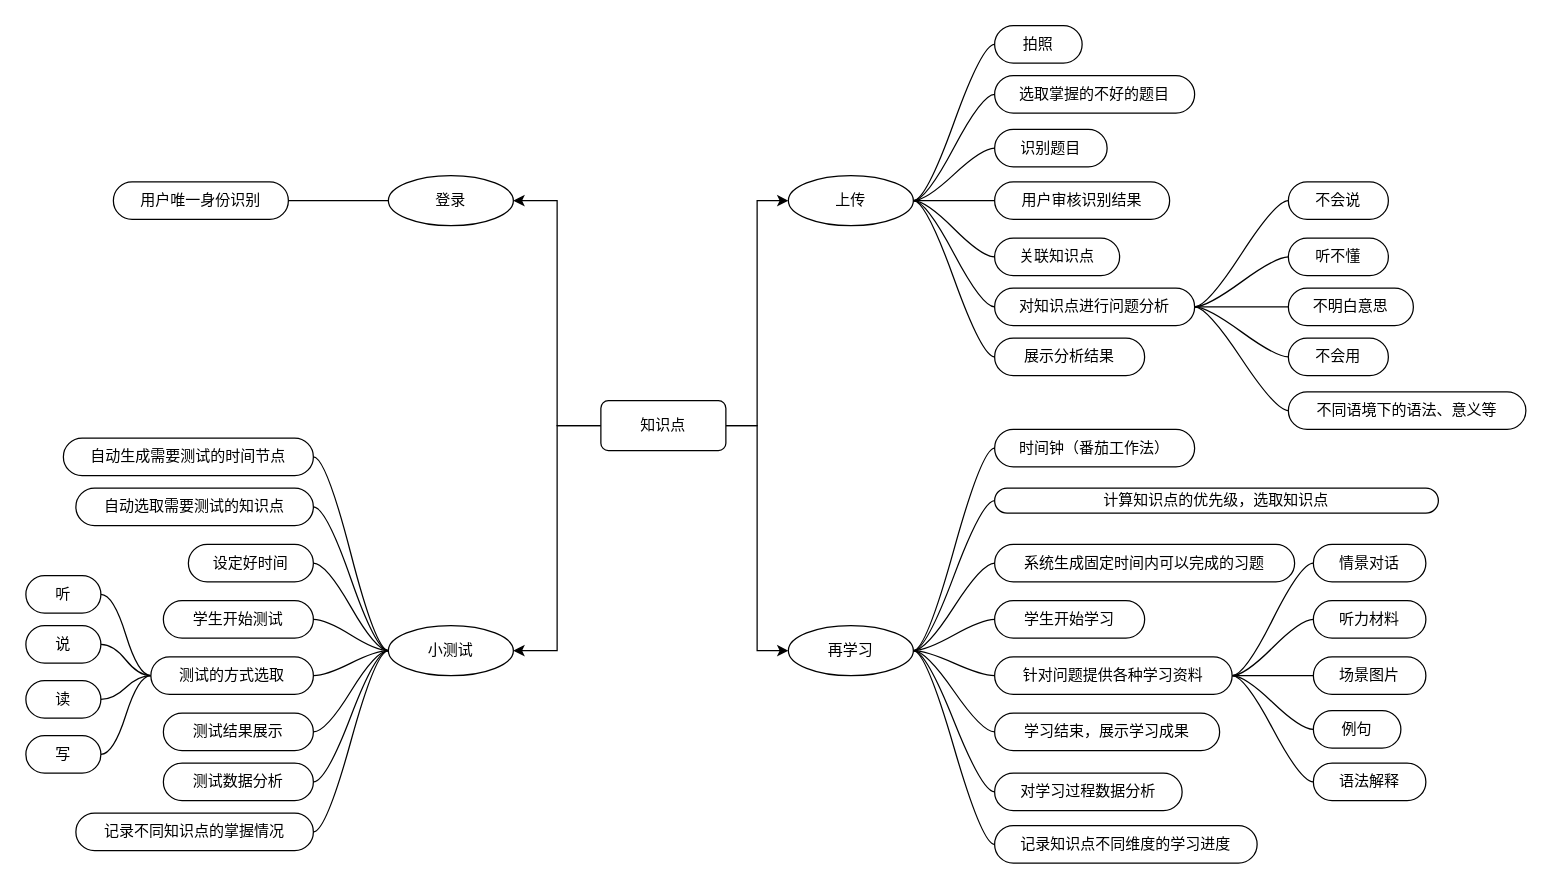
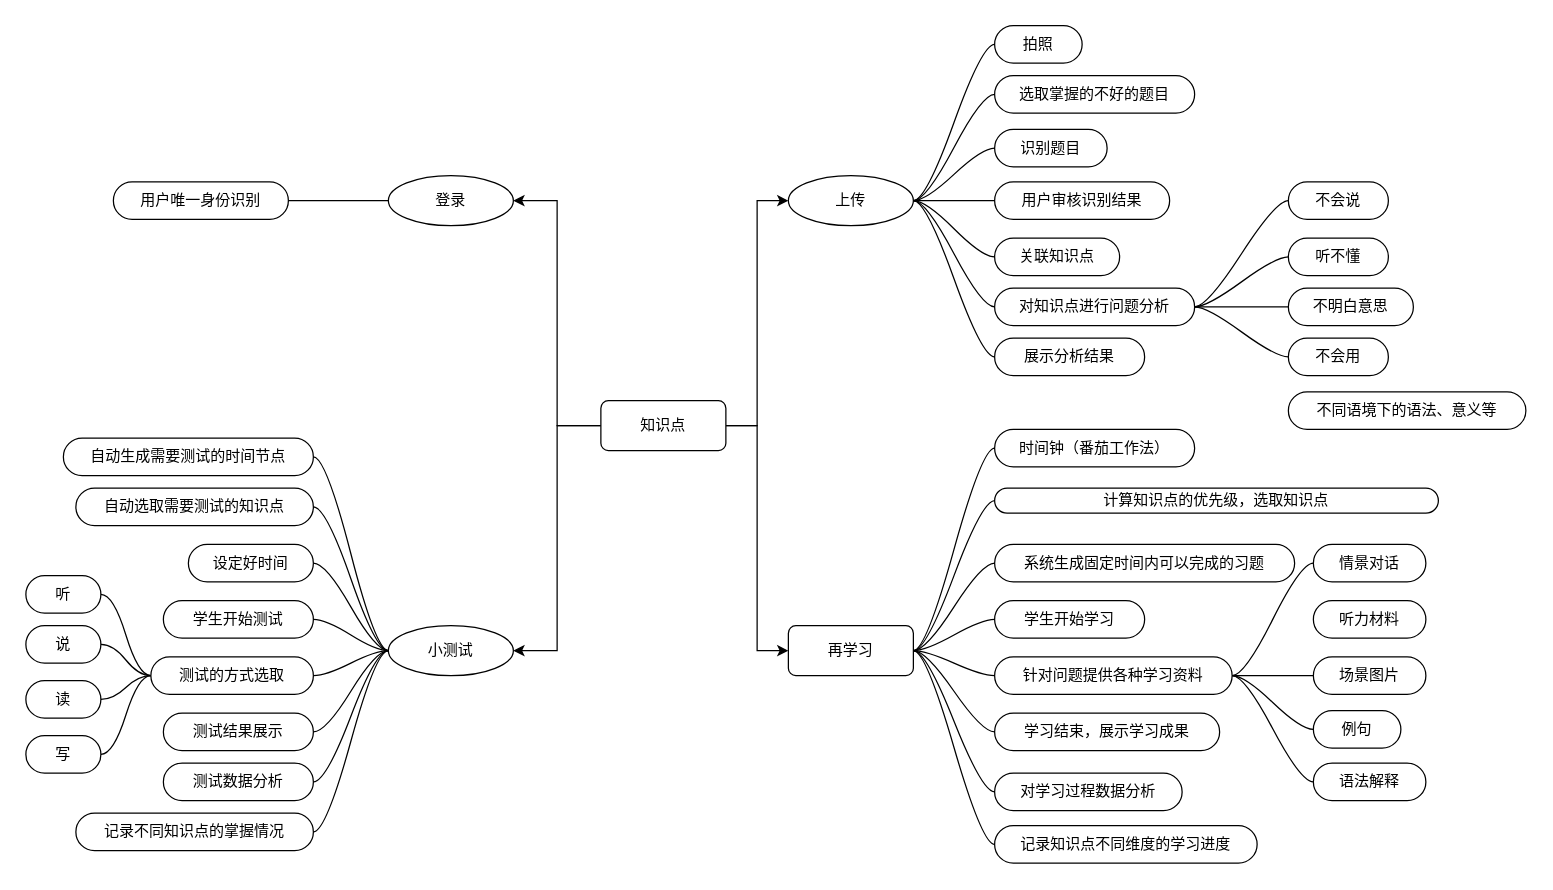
edge "对知识点进行问题分析" -- "不同语境下的语法、意义等": removed
edge "听力材料" -- "针对问题提供各种学习资料": removed
node "再学习": shape ellipse -> rounded rectangle
